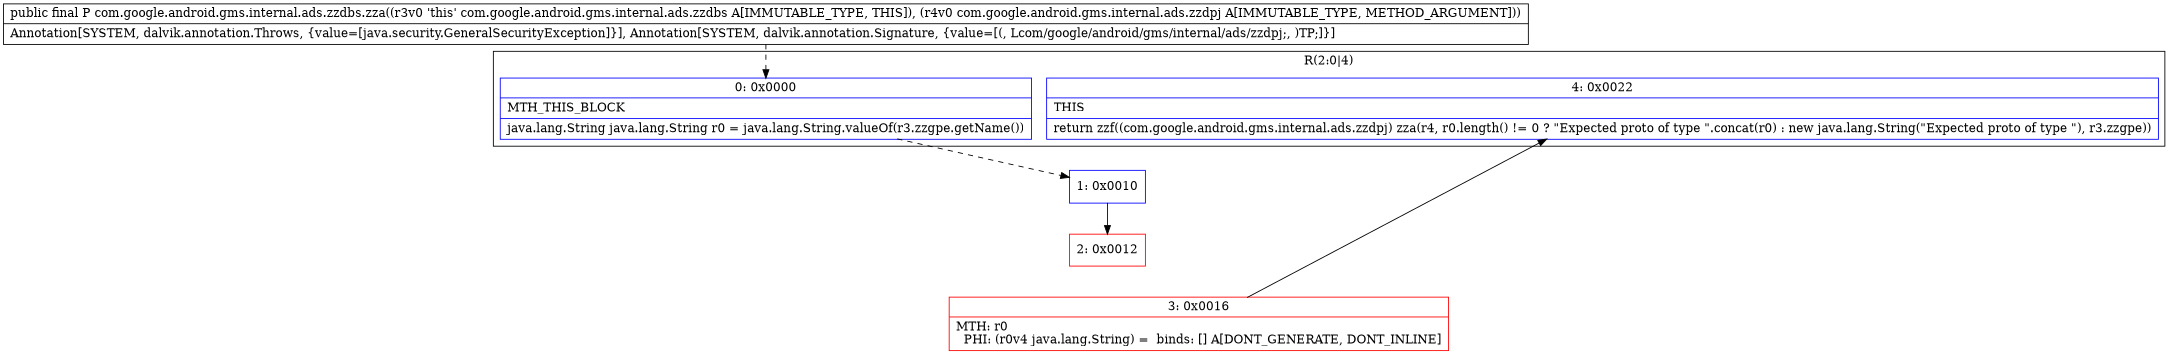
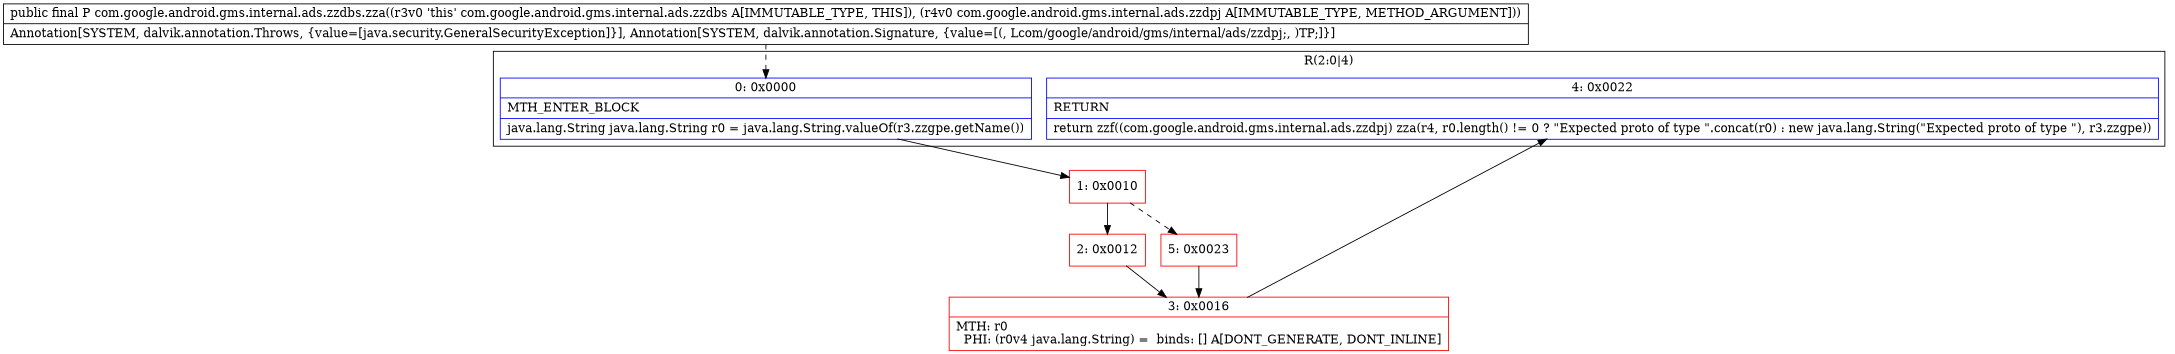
node "0: 0x0000": text "MTH_THIS_BLOCK" -> "MTH_ENTER_BLOCK"
node "4: 0x0022": text "THIS" -> "RETURN"
edge "0: 0x0000" -> "1: 0x0010": style dashed -> solid
node "1: 0x0010": color blue -> red
node "5: 0x0023": added
edge "2: 0x0012" -> "3: 0x0016": added
